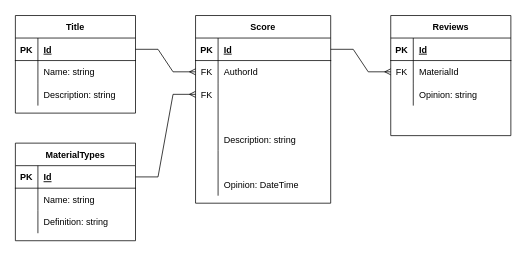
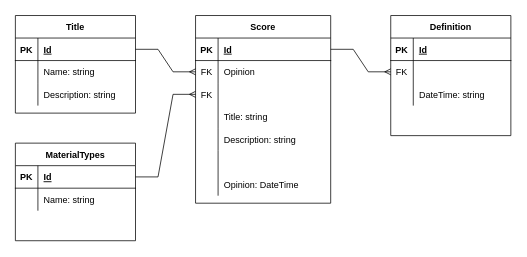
node "Reviews": label "Reviews" -> "Definition"
node "AuthorId": label "AuthorId" -> "Opinion"
node "MaterialId": removed
node "Opinion: string": label "Opinion: string" -> "DateTime: string"
node "Title: string": added
node "Definition: string": removed
